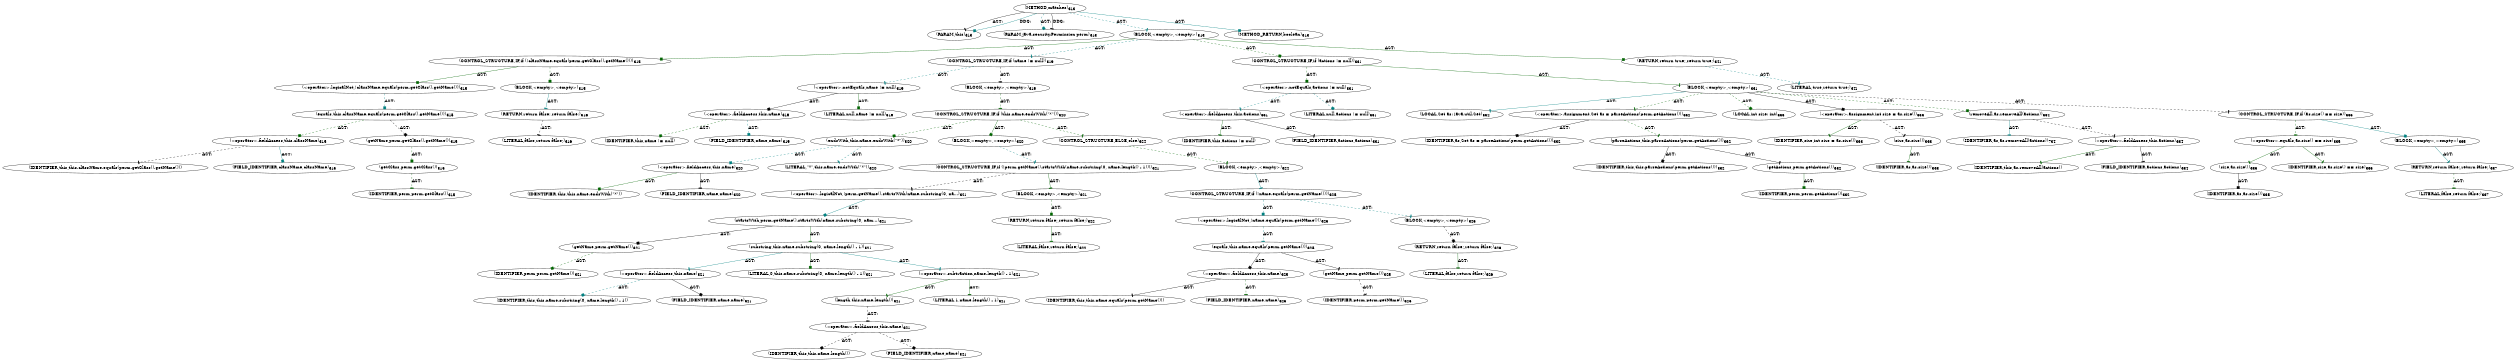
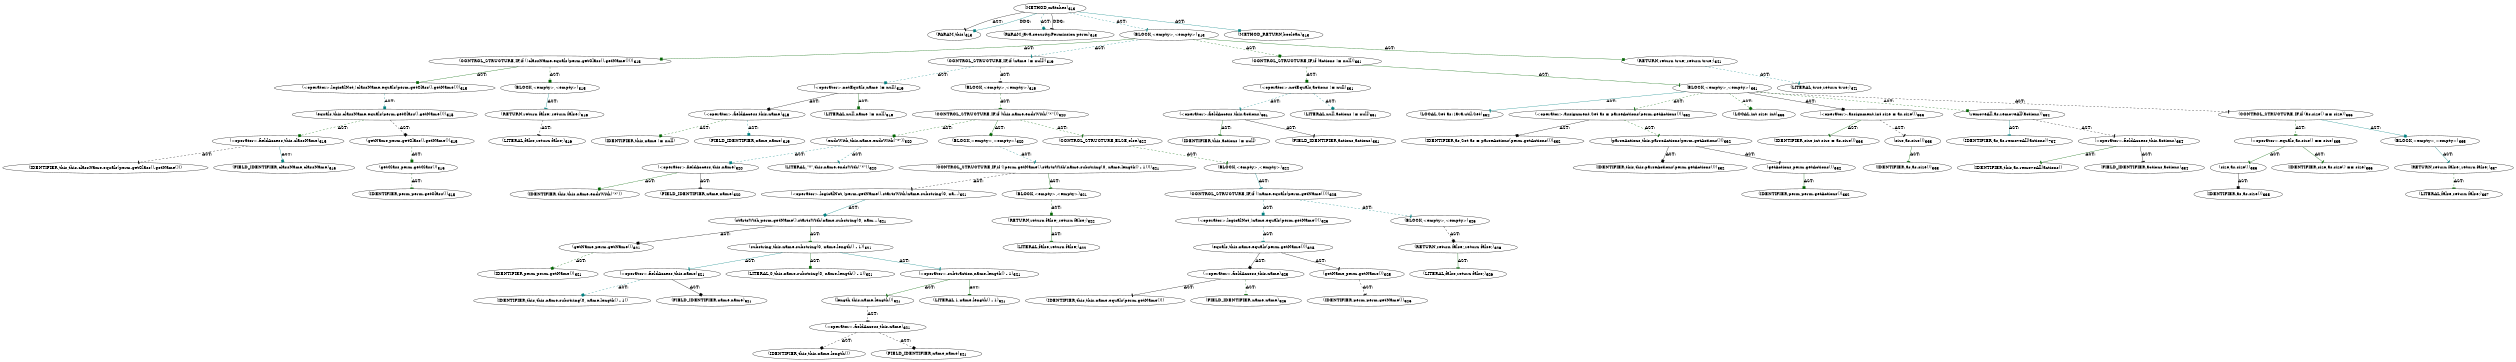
edge "(CONTROL_STRUCTURE,IF,if (name != null))" -> "(<operator>.notEquals,name != null)": arrowhead tee -> box
